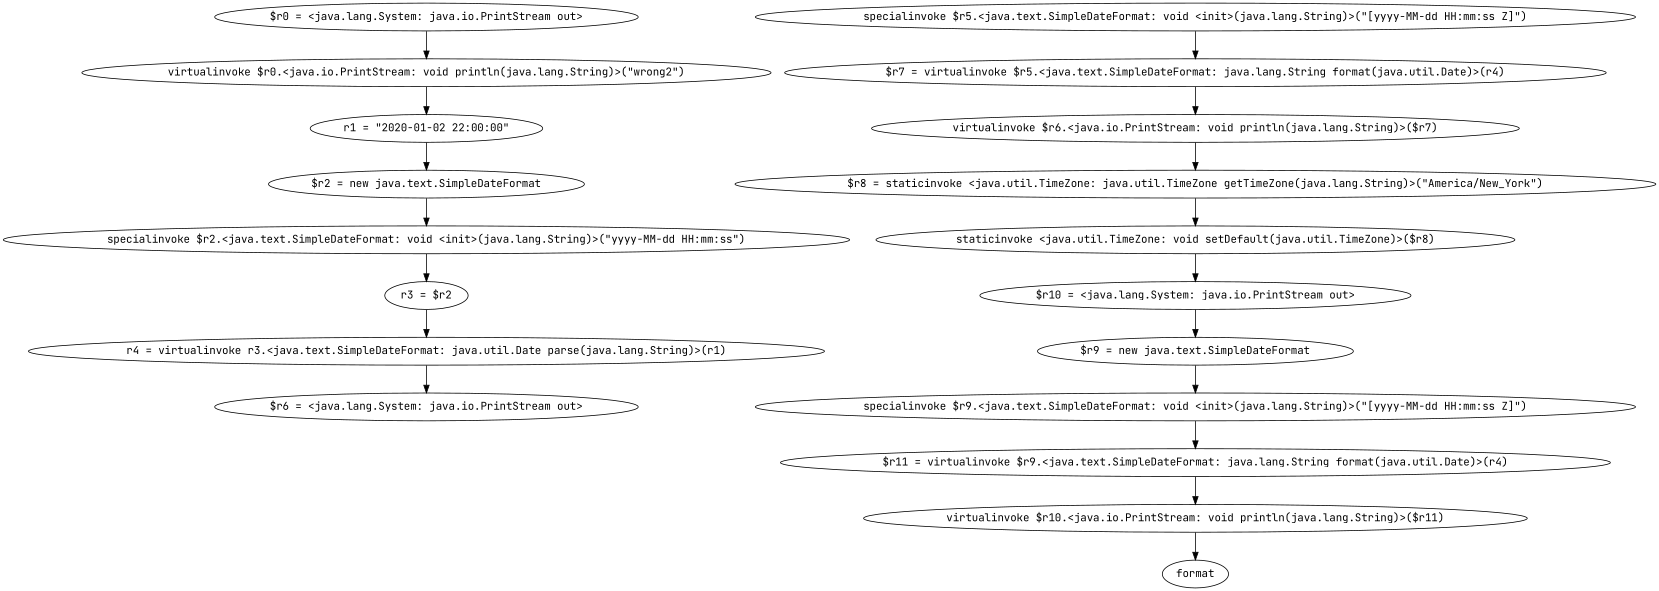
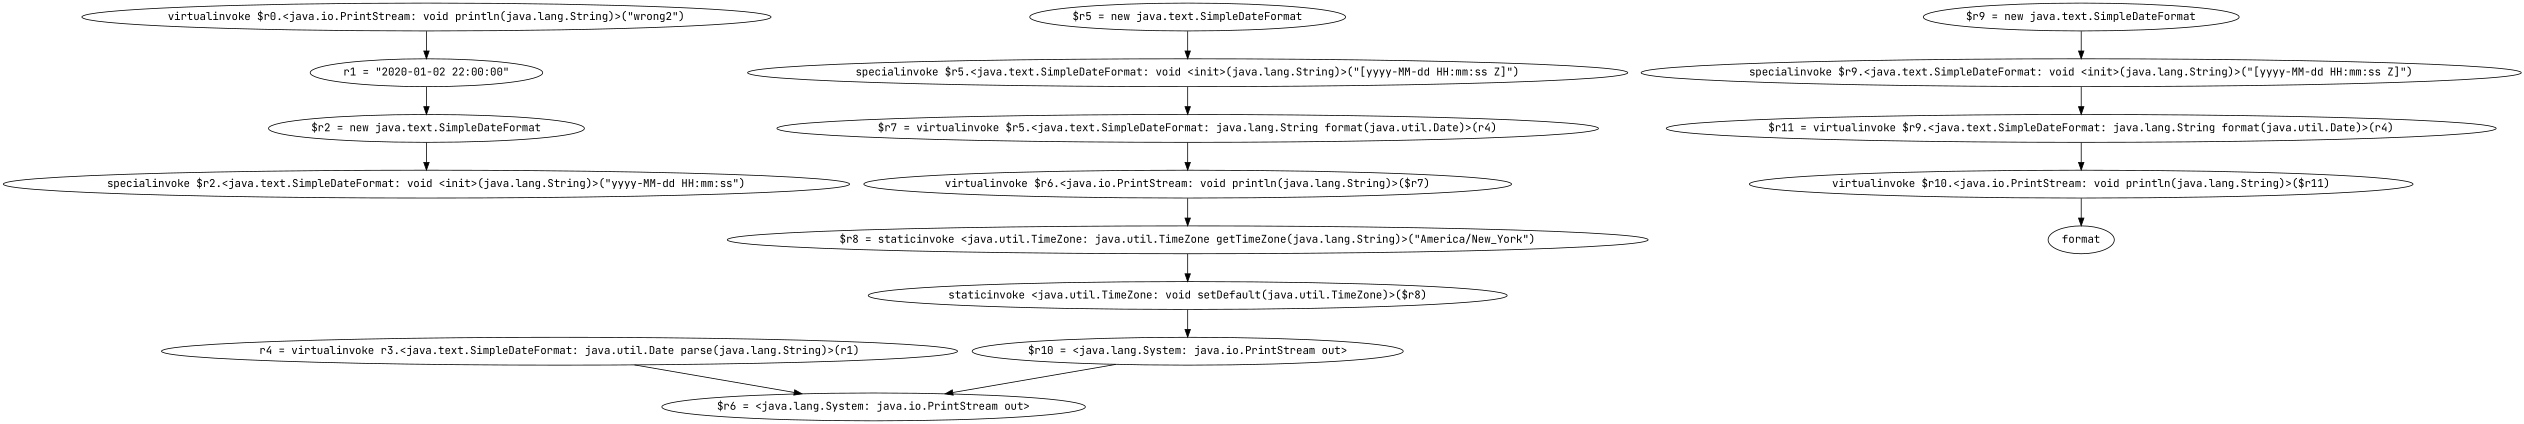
node "$r0 = <java.lang.System: java.io.PrintStream out>": removed
node "$r5 = new java.text.SimpleDateFormat": added
node "r3 = $r2": removed
edge "$r10 = <java.lang.System: java.io.PrintStream out>" -> "$r9 = new java.text.SimpleDateFormat": now "$r10 = <java.lang.System: java.io.PrintStream out>" -> "$r6 = <java.lang.System: java.io.PrintStream out>"
